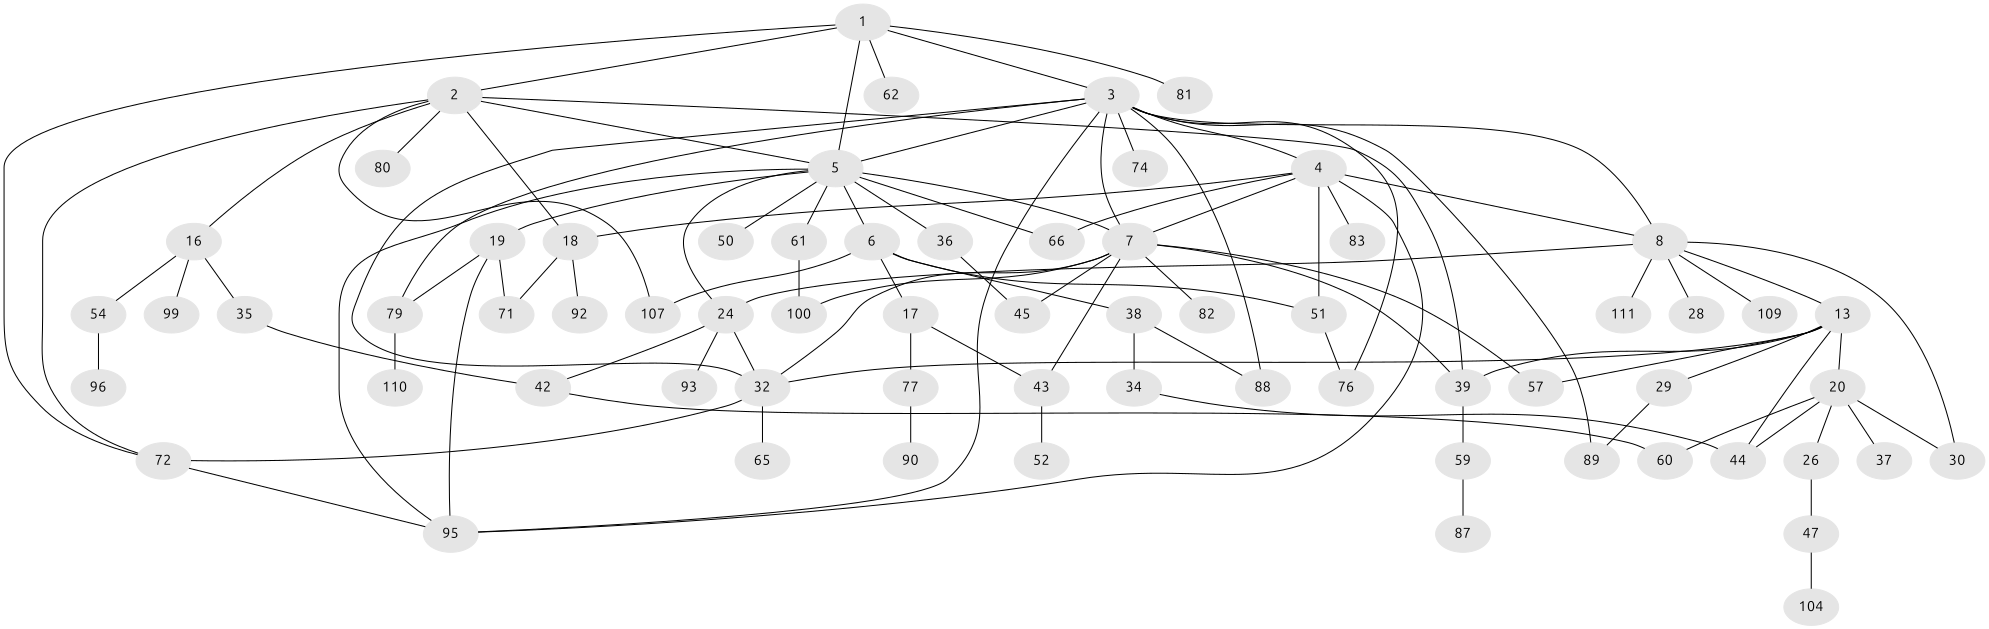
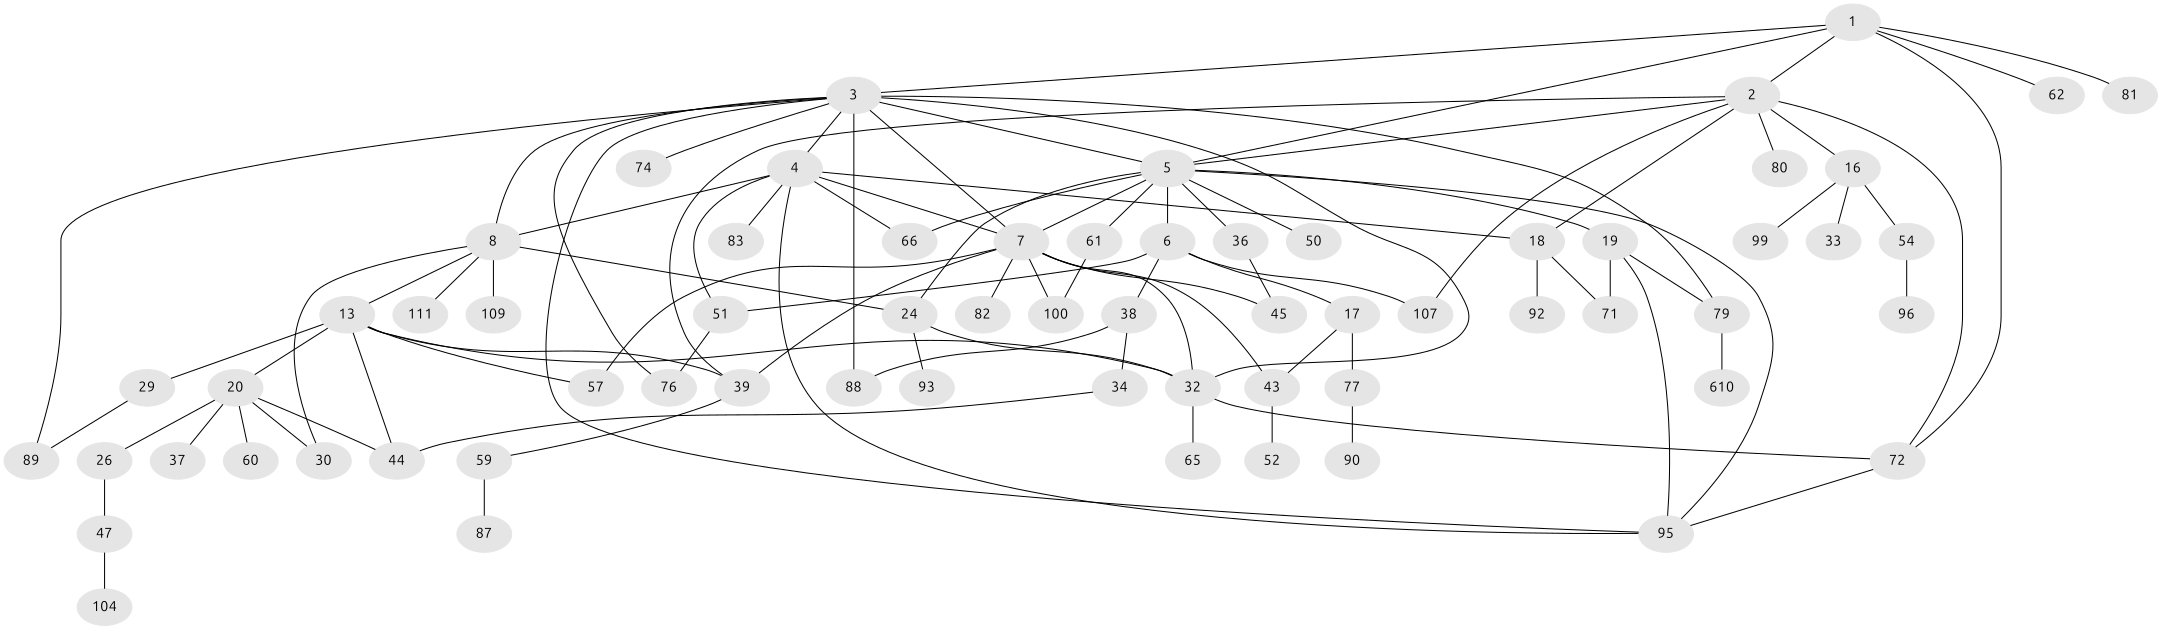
node "35": label "35" -> "33"
node "28": removed
node "110": label "110" -> "610"
node "42": removed
